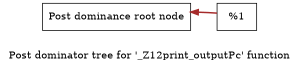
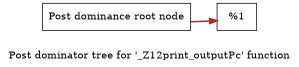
edge "%1" -> "Post dominance root node": reversed
